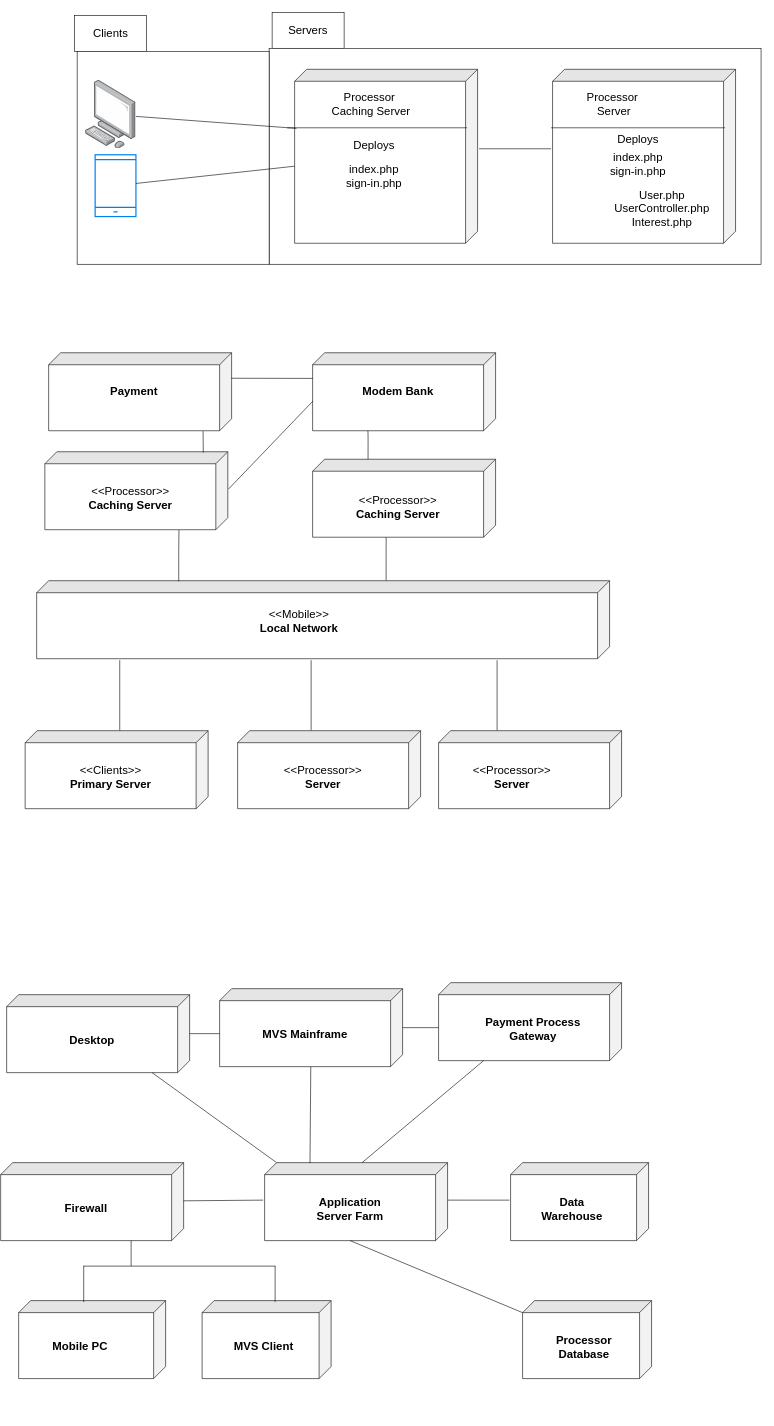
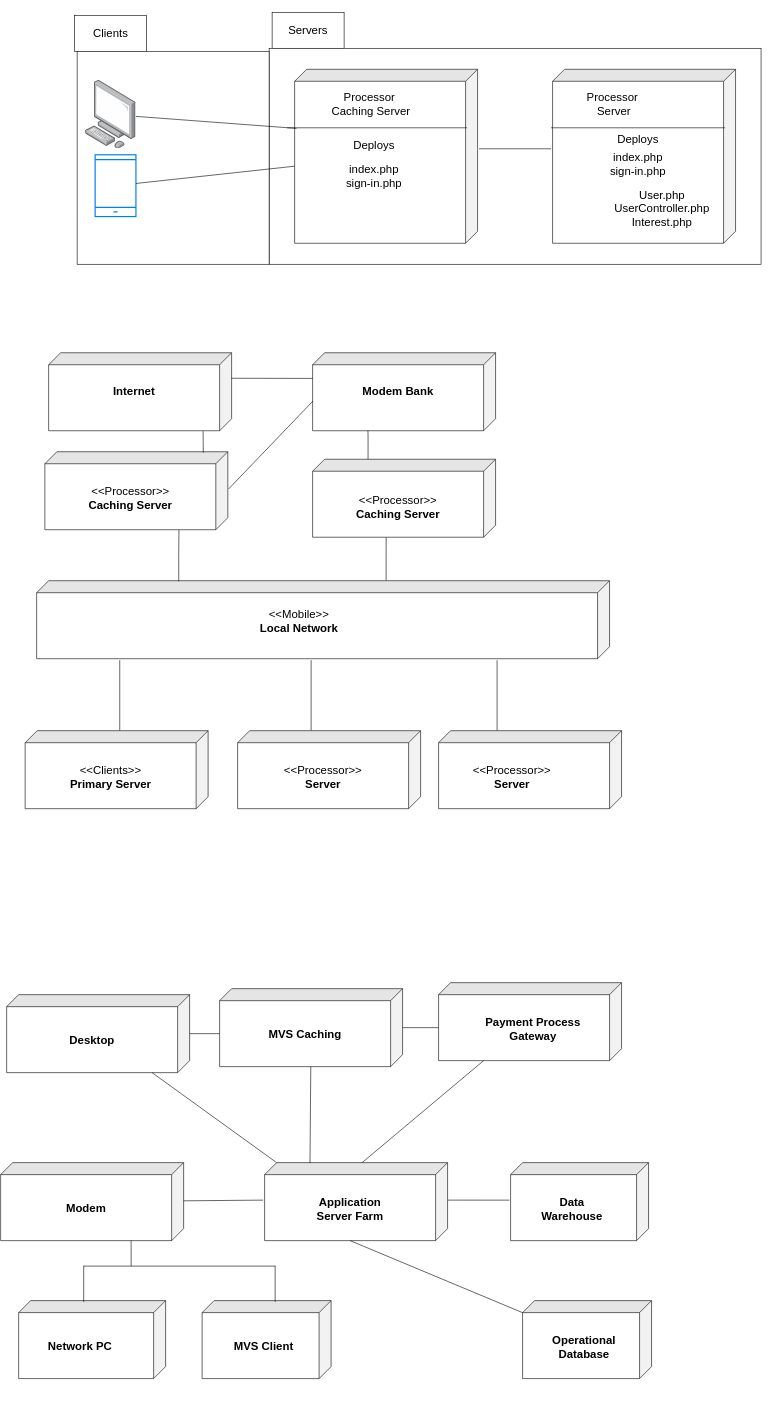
node "Payment": label "Payment" -> "Internet"
node "MVS Mainframe": label "MVS Mainframe" -> "MVS Caching"
node "Firewall": label "Firewall" -> "Modem"
node "Mobile PC": label "Mobile PC" -> "Network PC"
node "Processor Database": label "Processor Database" -> "Operational Database"
